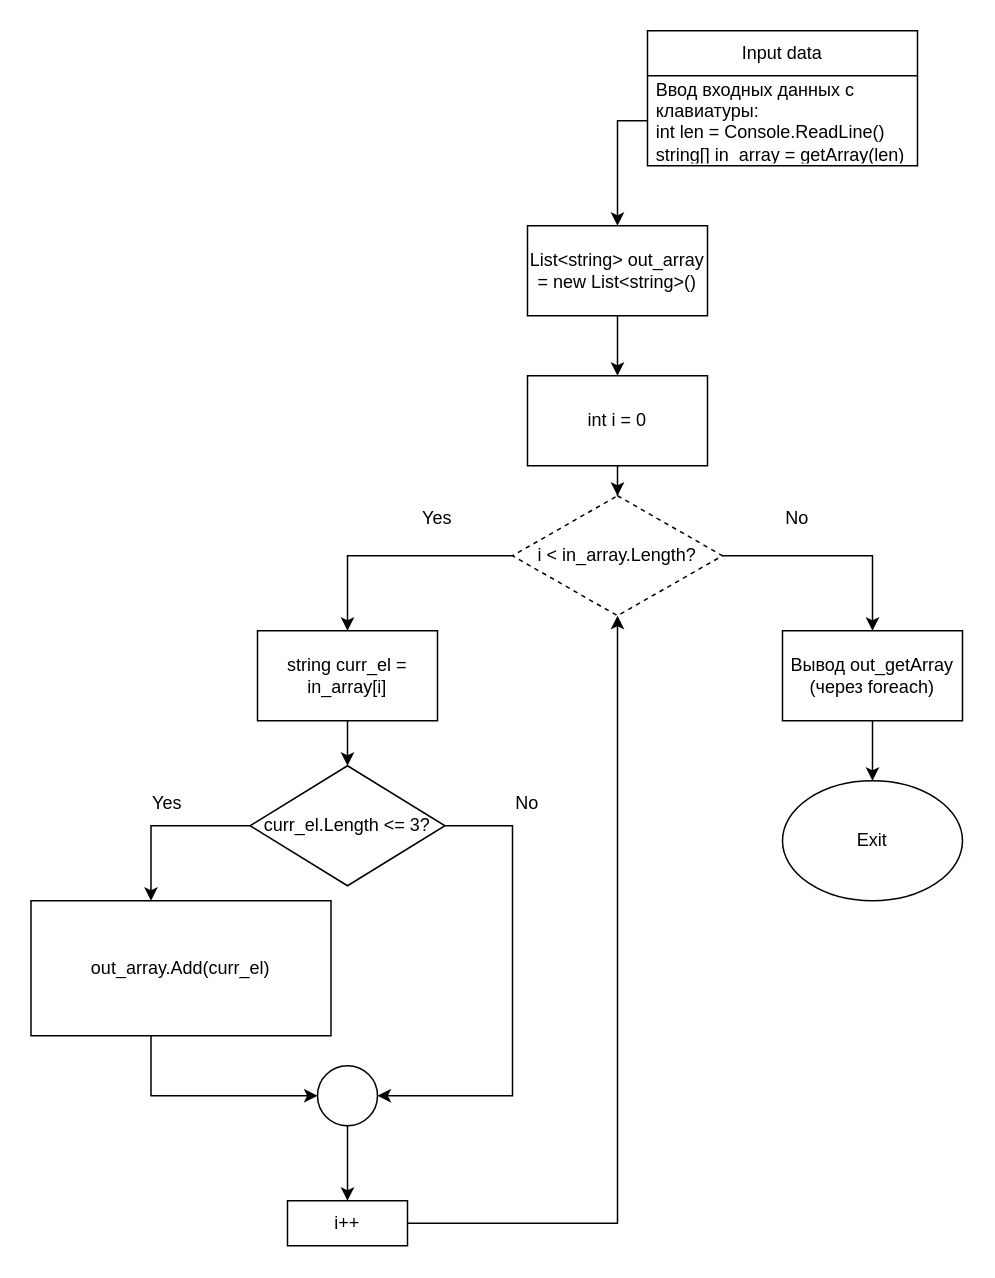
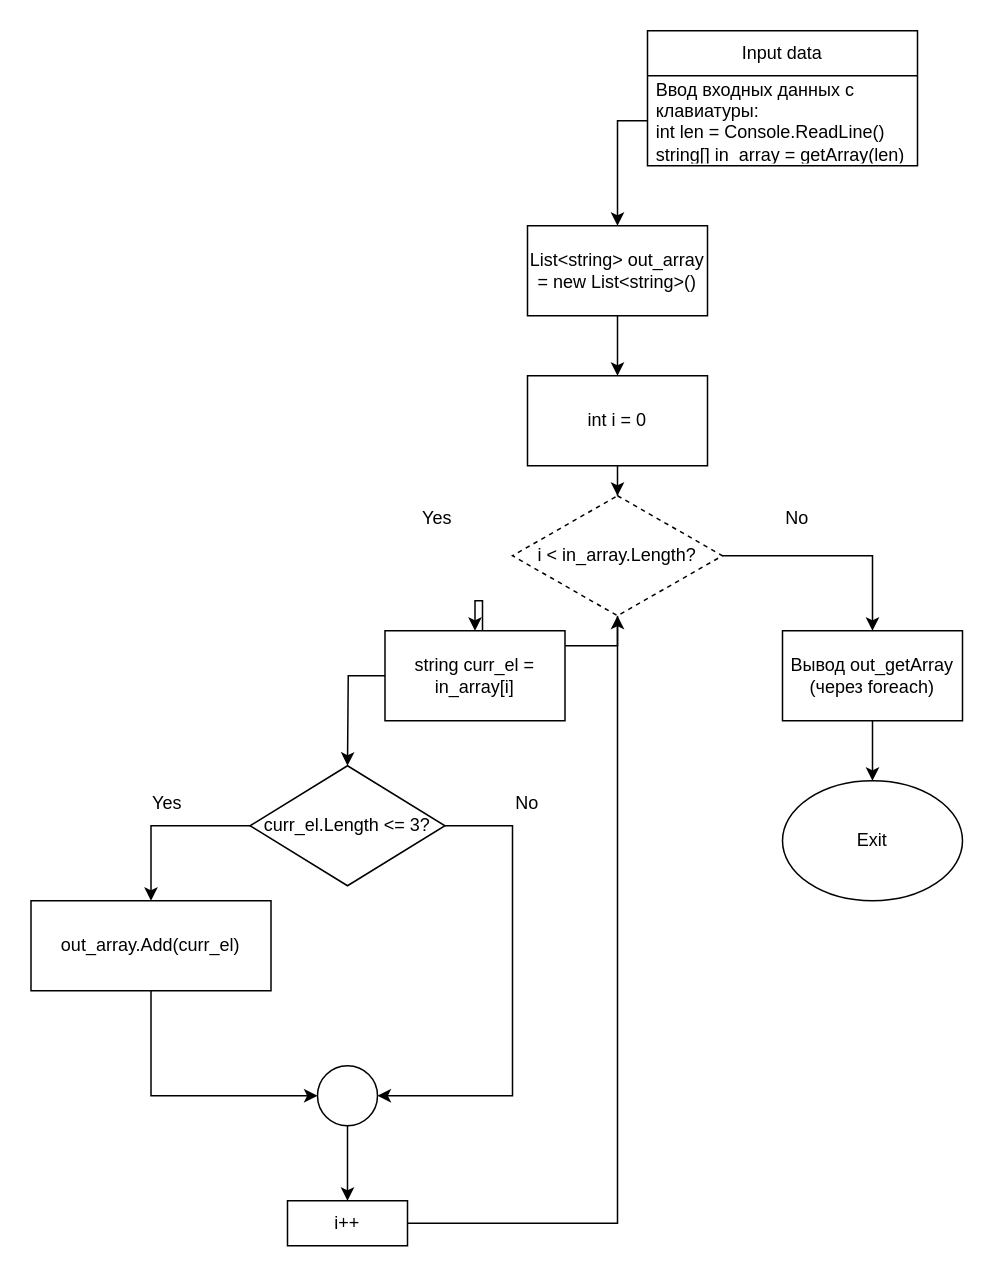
node "string curr_el = in_array[i]": moved (347, 676) -> (475, 676)
node "out_array.Add(curr_el)": size 300x135 -> 240x90
